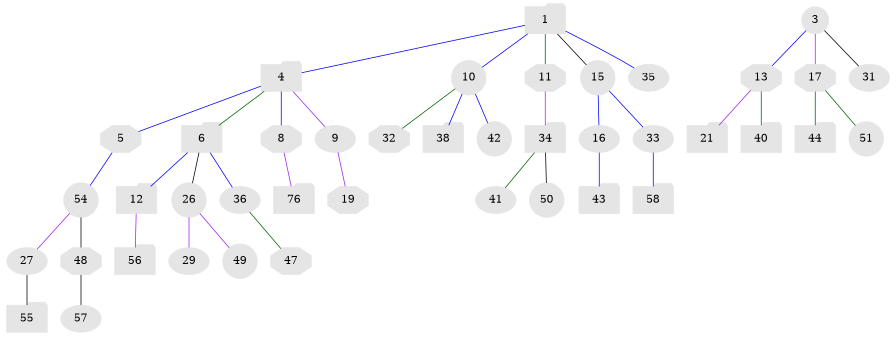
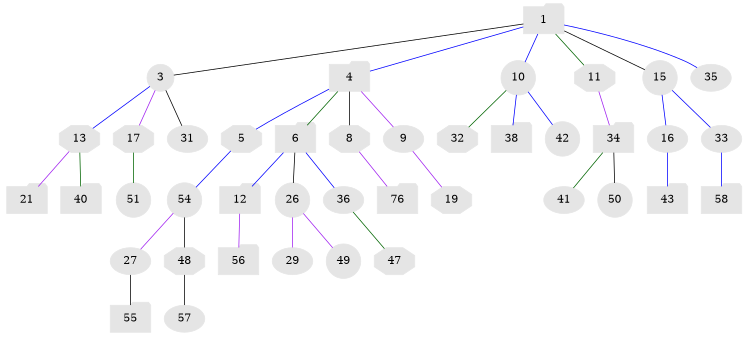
edge "1" -- "3": added
edge "4" -- "8": color blue -> black
node "44": removed
